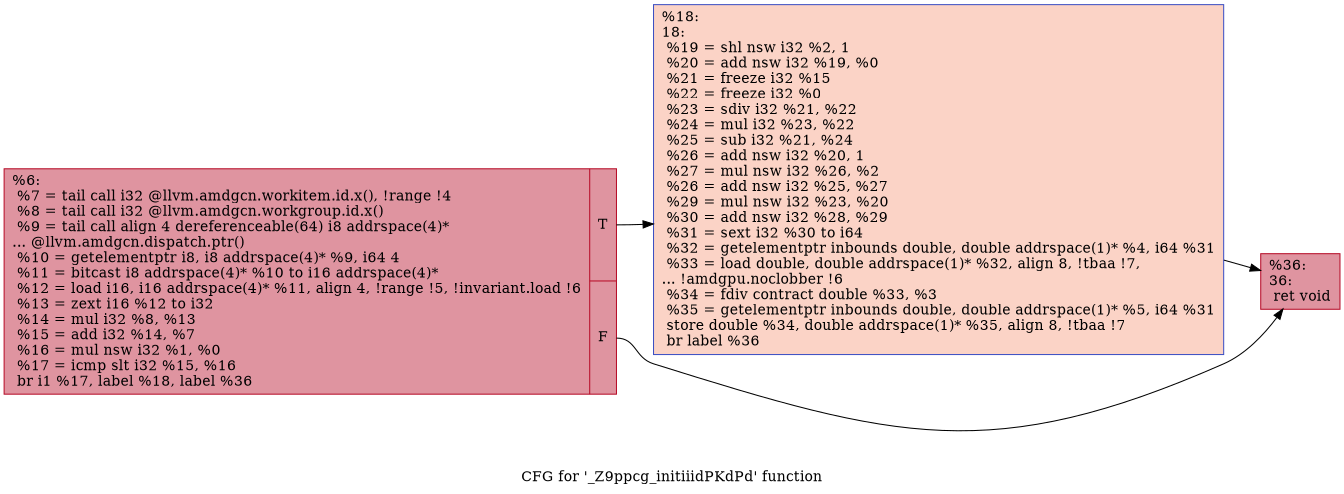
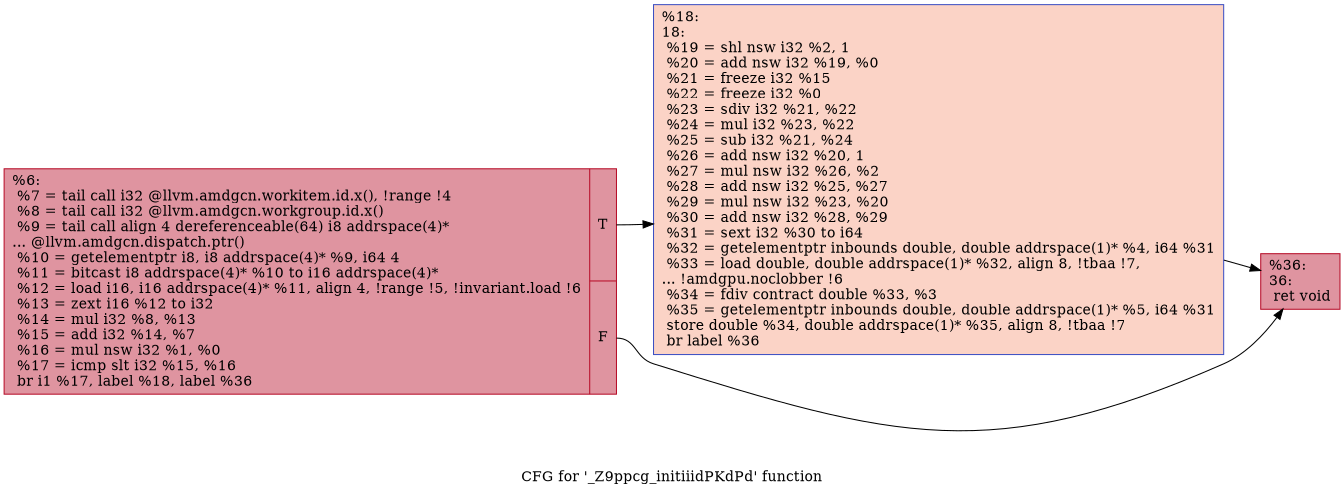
node "%18:": text "%26 = add nsw i32 %25, %27" -> "%28 = add nsw i32 %25, %27"
